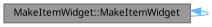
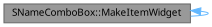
node "MakeItemWidget::MakeItemWidget": label "MakeItemWidget::MakeItemWidget" -> "SNameComboBox::MakeItemWidget"
